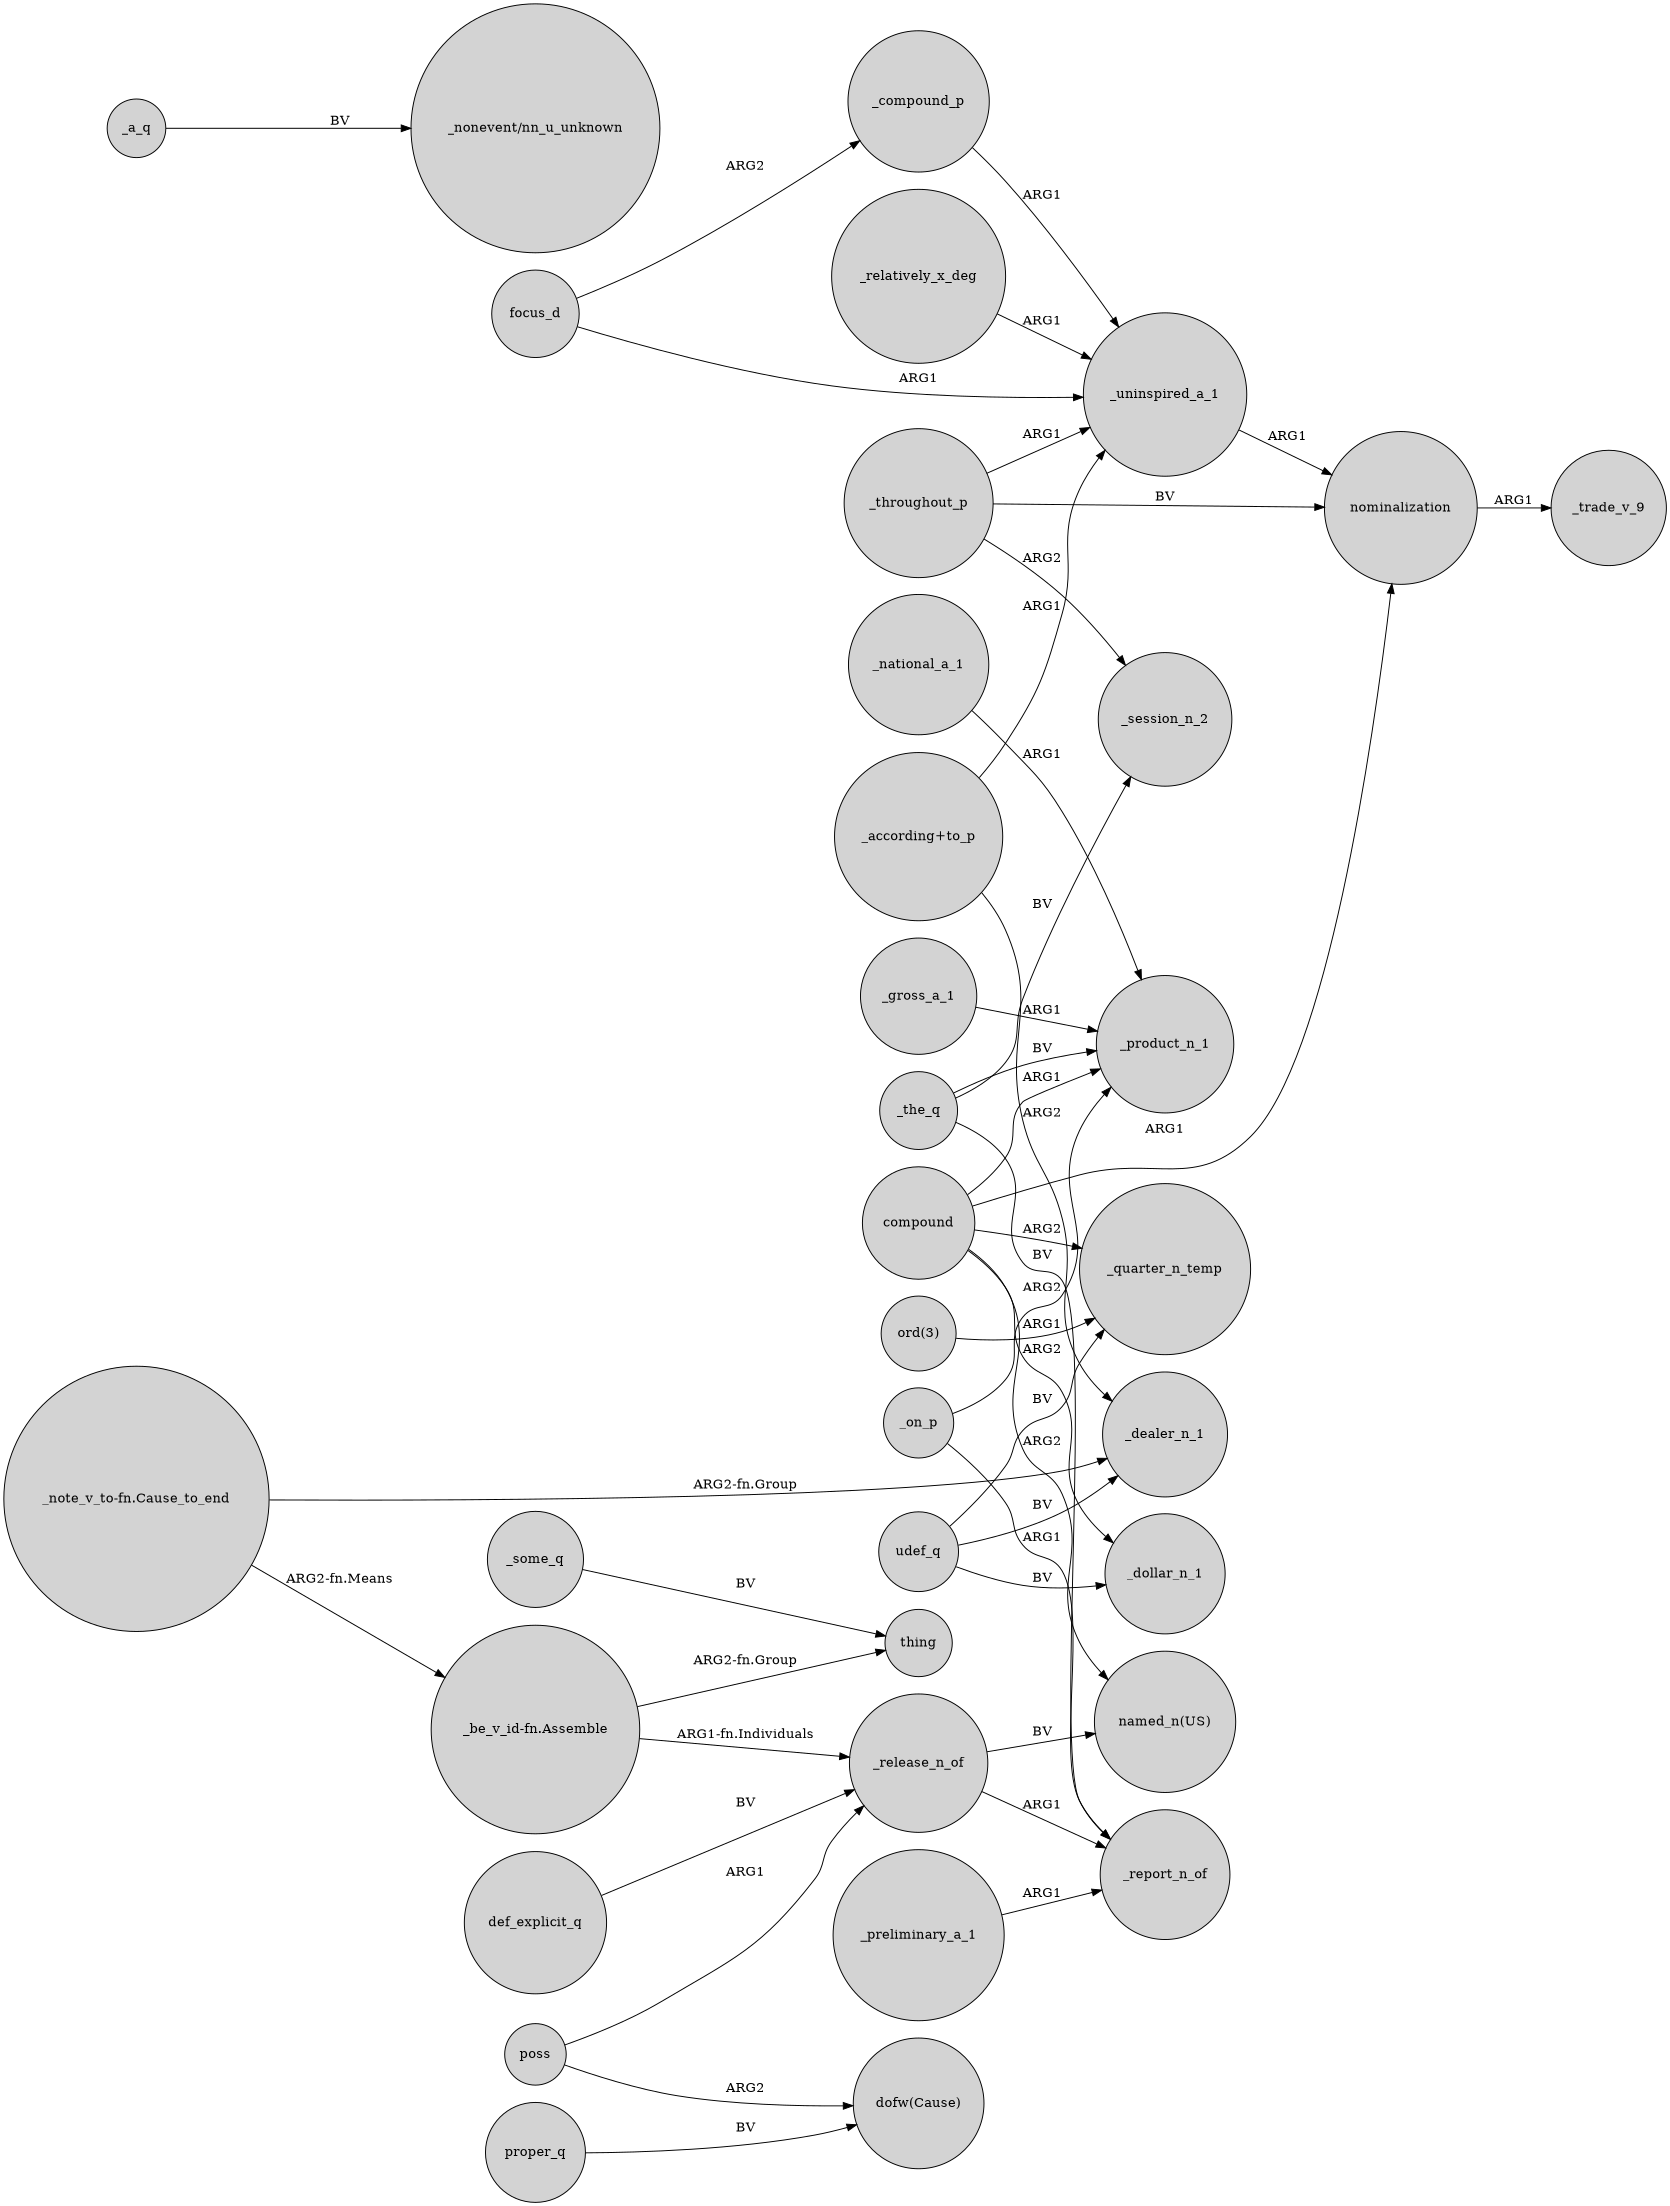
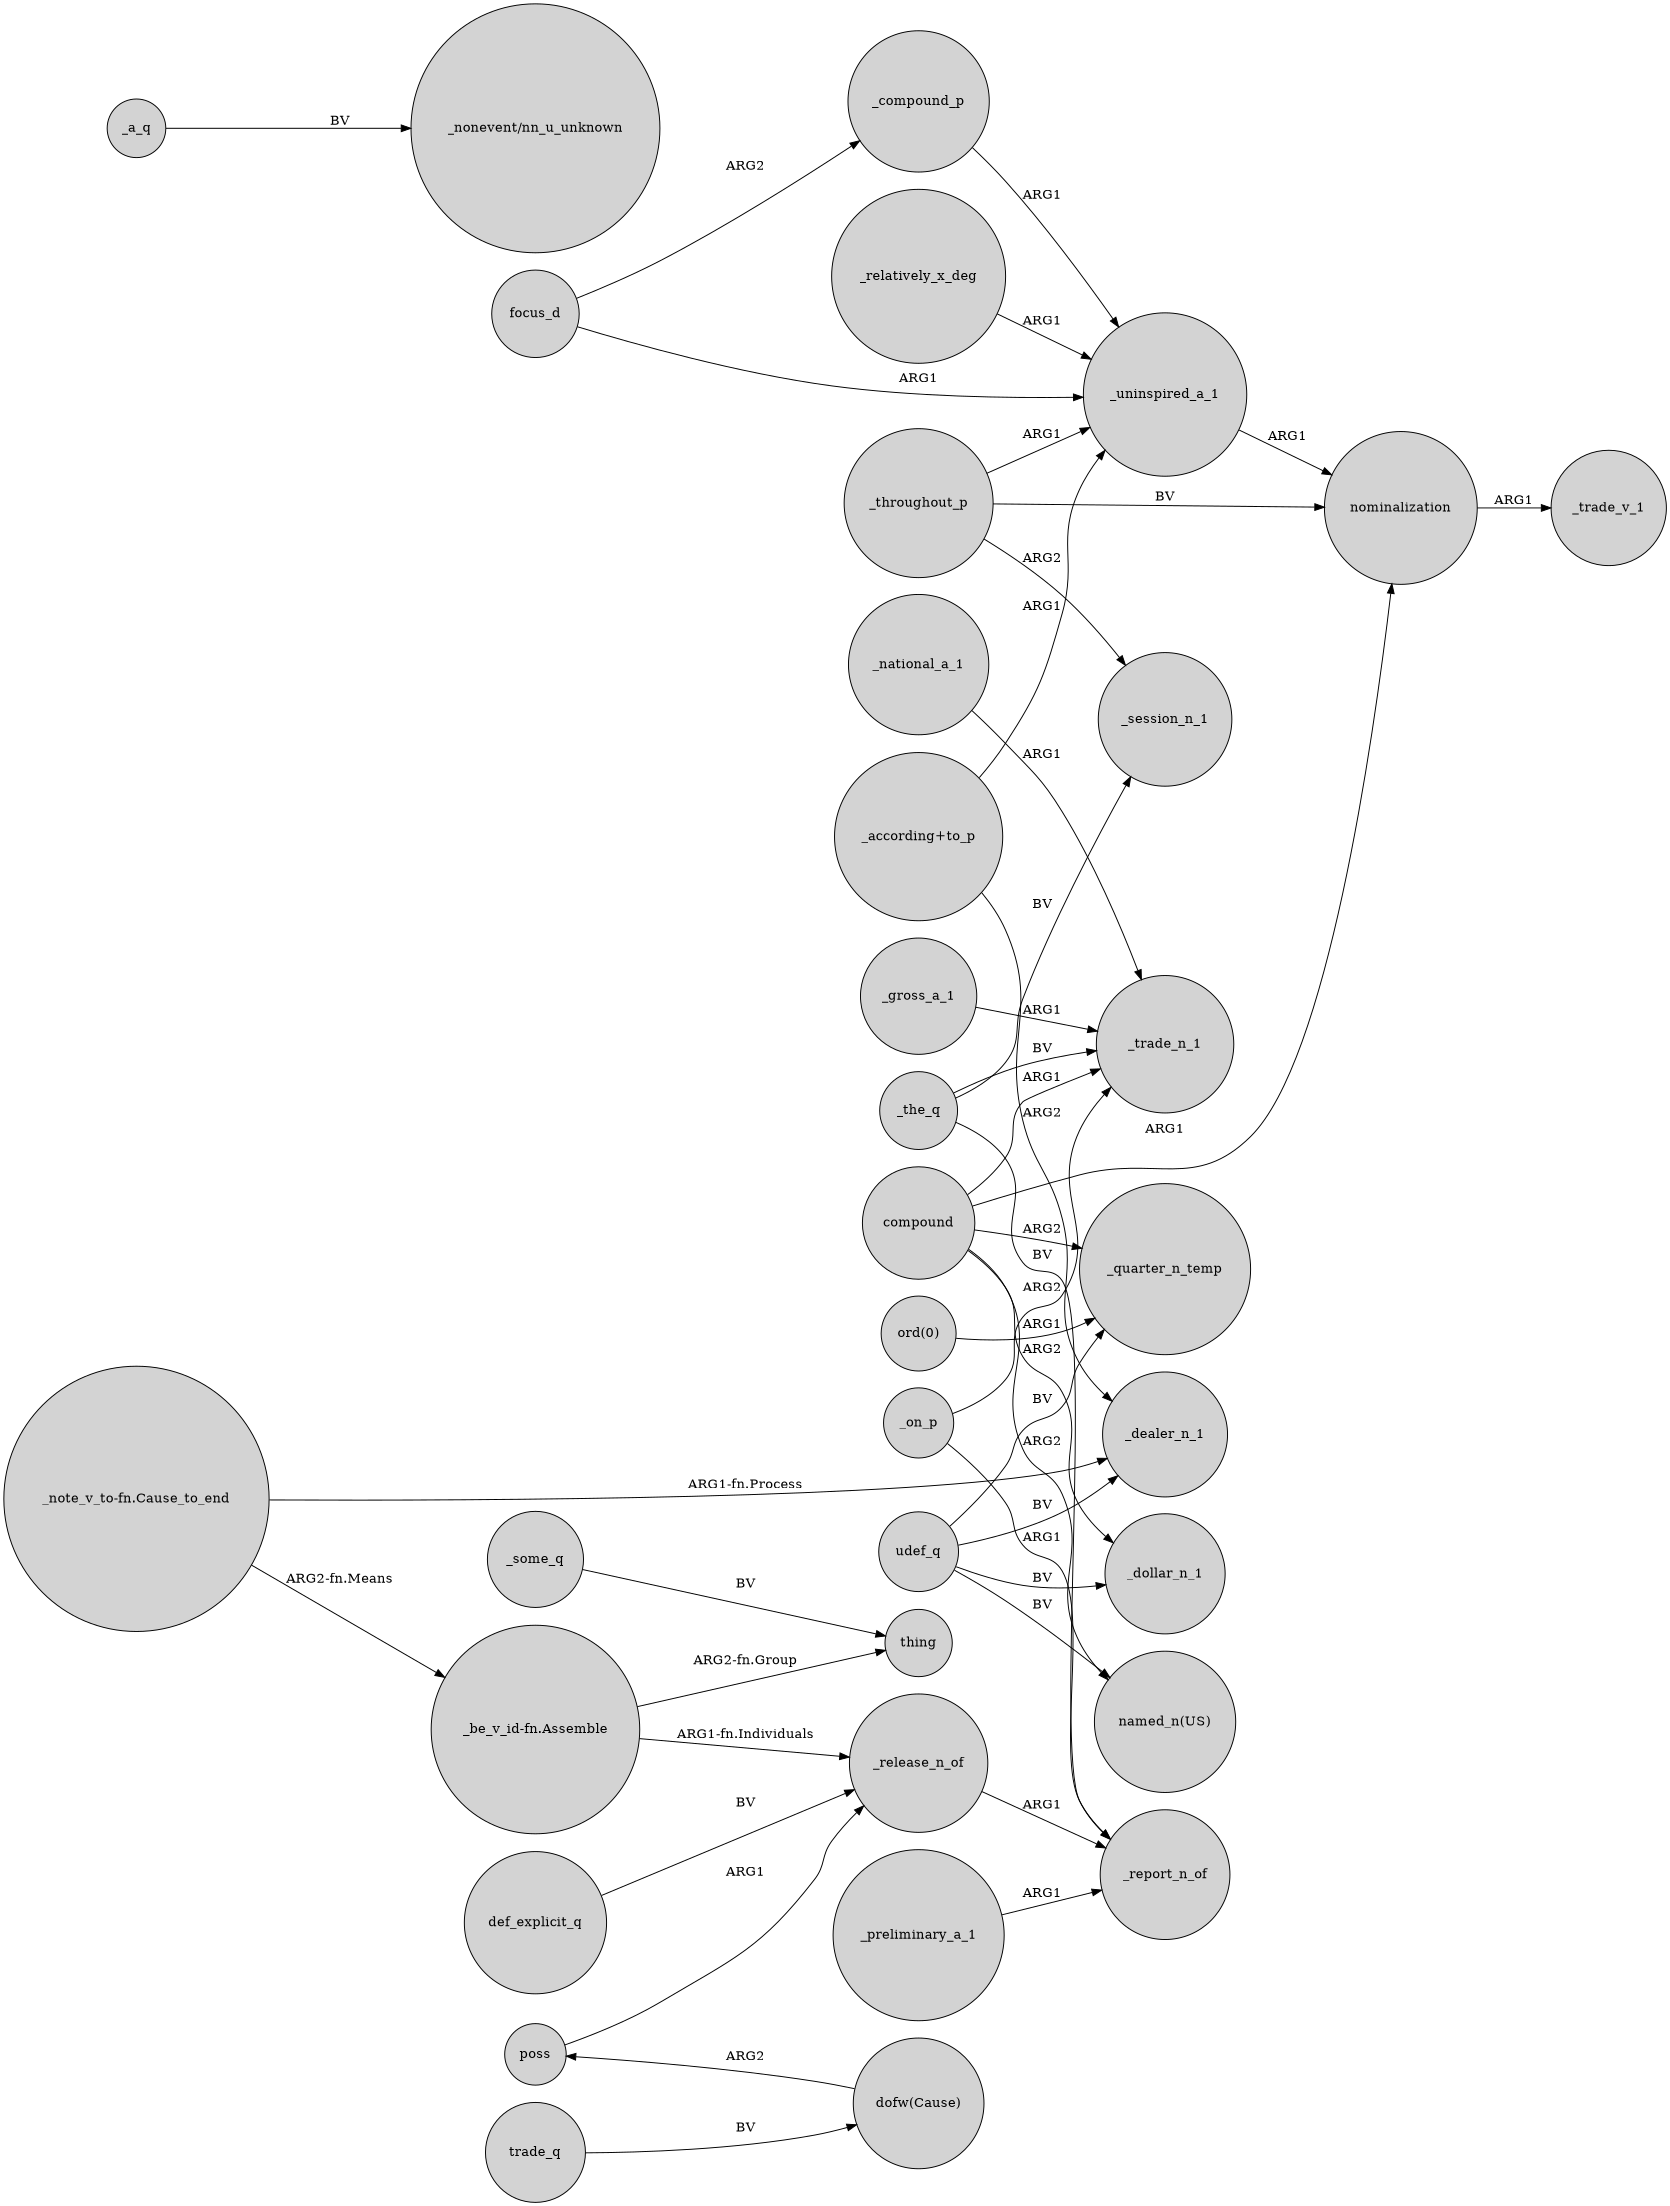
node "_trade_v_9": label "_trade_v_9" -> "_trade_v_1"
node "_session_n_2": label "_session_n_2" -> "_session_n_1"
node "_product_n_1": label "_product_n_1" -> "_trade_n_1"
node "ord(3)": label "ord(3)" -> "ord(0)"
edge "_note_v_to-fn.Cause_to_end" -> "_dealer_n_1": label "ARG2-fn.Group" -> "ARG1-fn.Process"
edge "_release_n_of" -> "named_n(US)": now "udef_q" -> "named_n(US)"
edge "poss" -> "dofw(Cause)": reversed
node "proper_q": label "proper_q" -> "trade_q"
